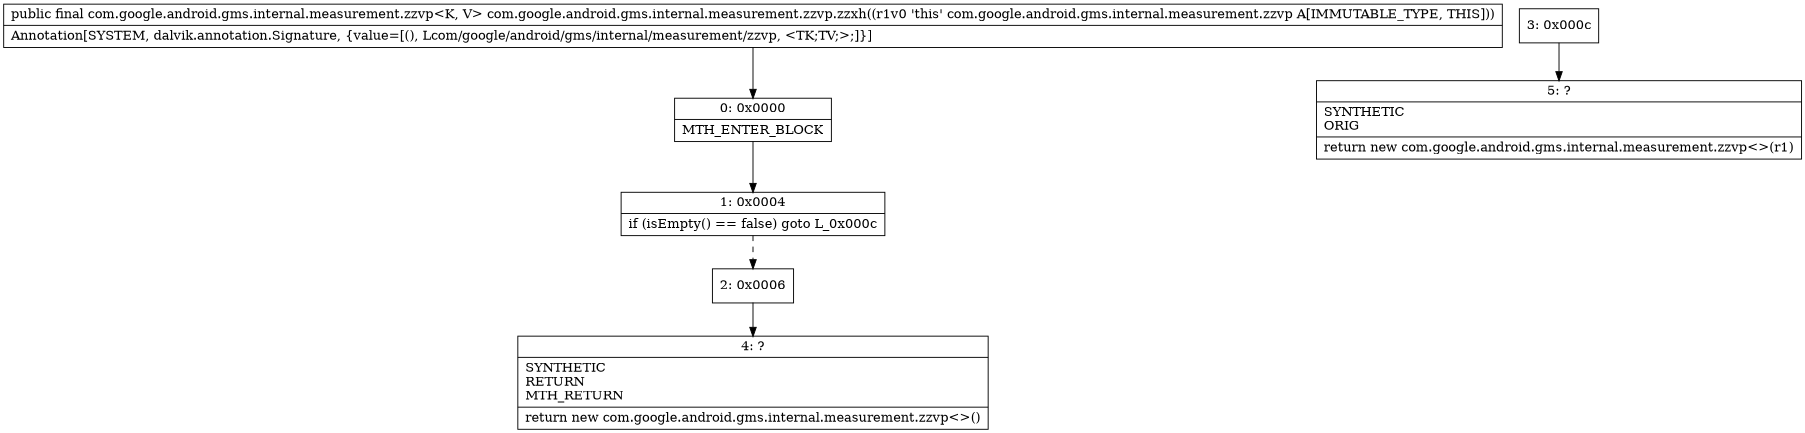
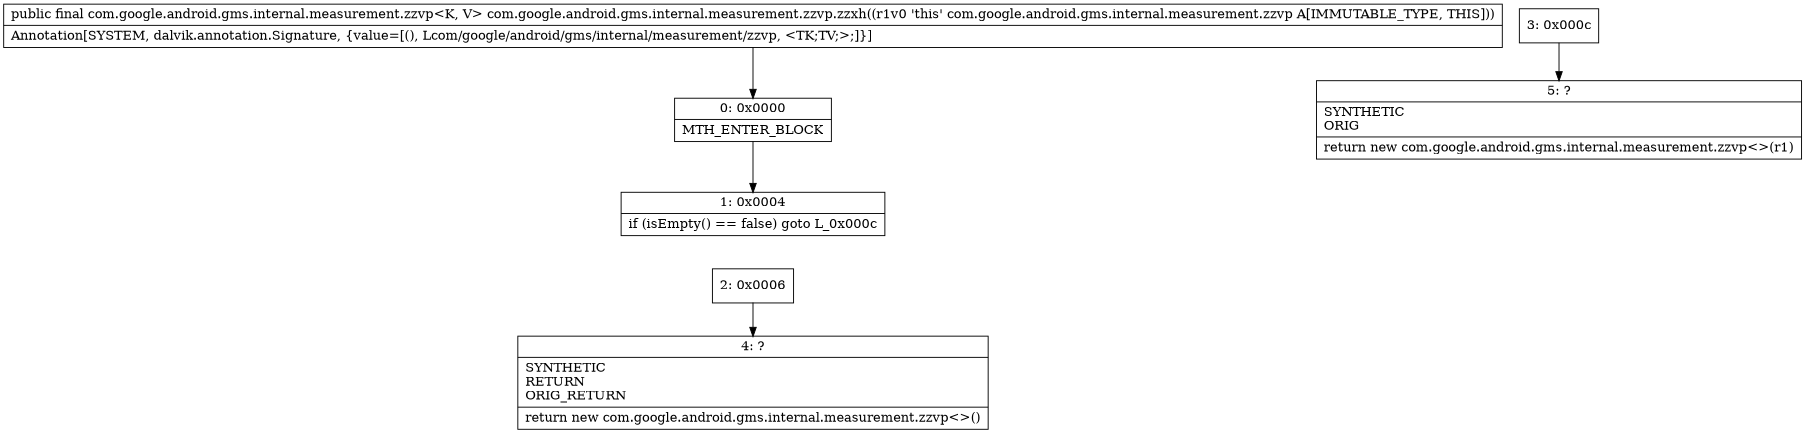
edge "1: 0x0004" -> "2: 0x0006": removed
node "4: ?": text "MTH_RETURN" -> "ORIG_RETURN"
